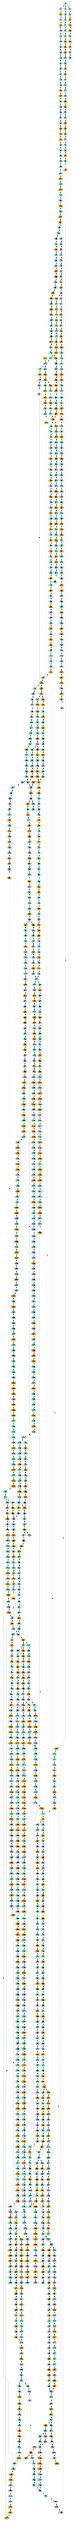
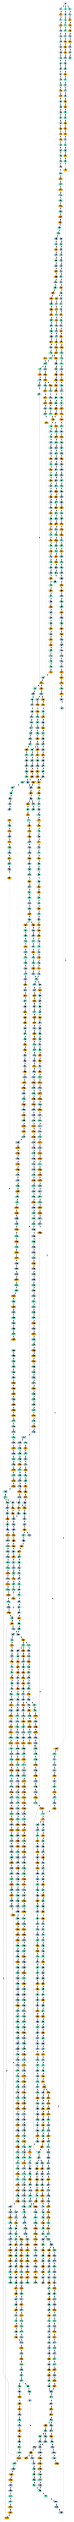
node "S407": removed
node "S1348": removed
